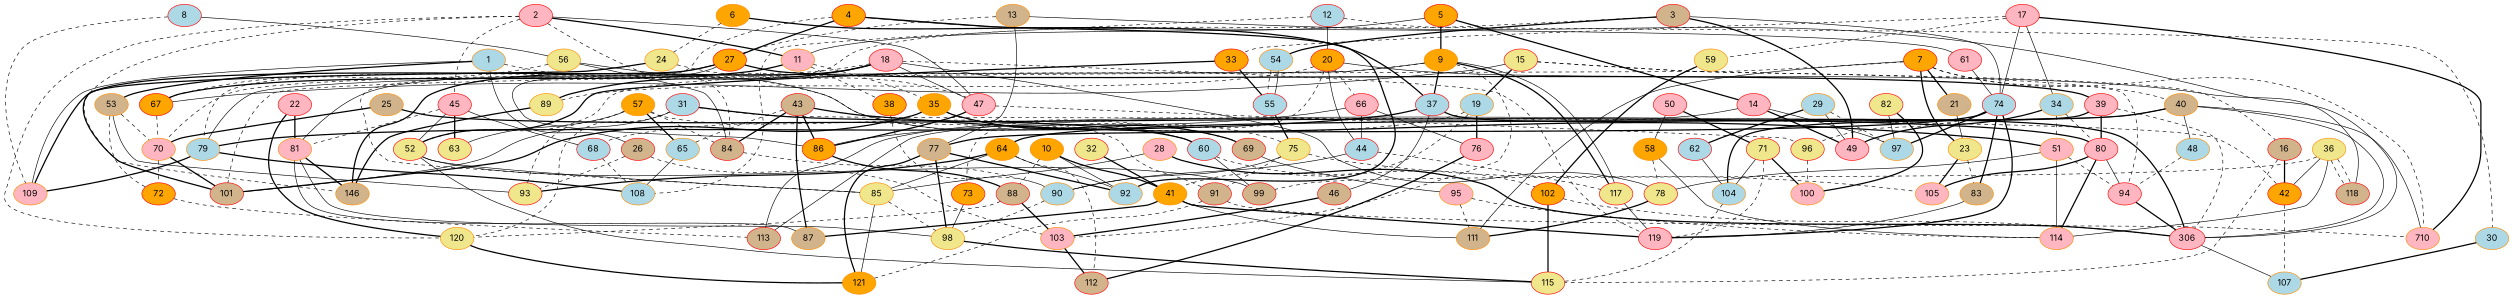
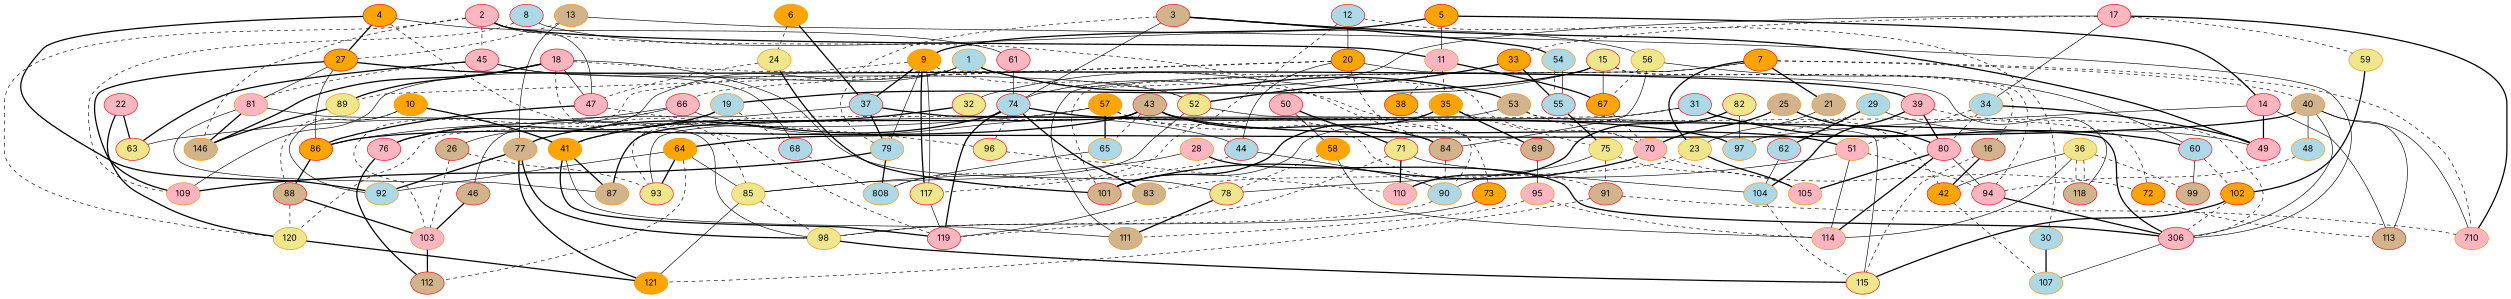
edge "15" -- "32": added
edge "22" -- "81": now "22" -- "63"
edge "52" -- "99": removed
node "108": label "108" -> "808"
node "100": label "100" -> "110"
